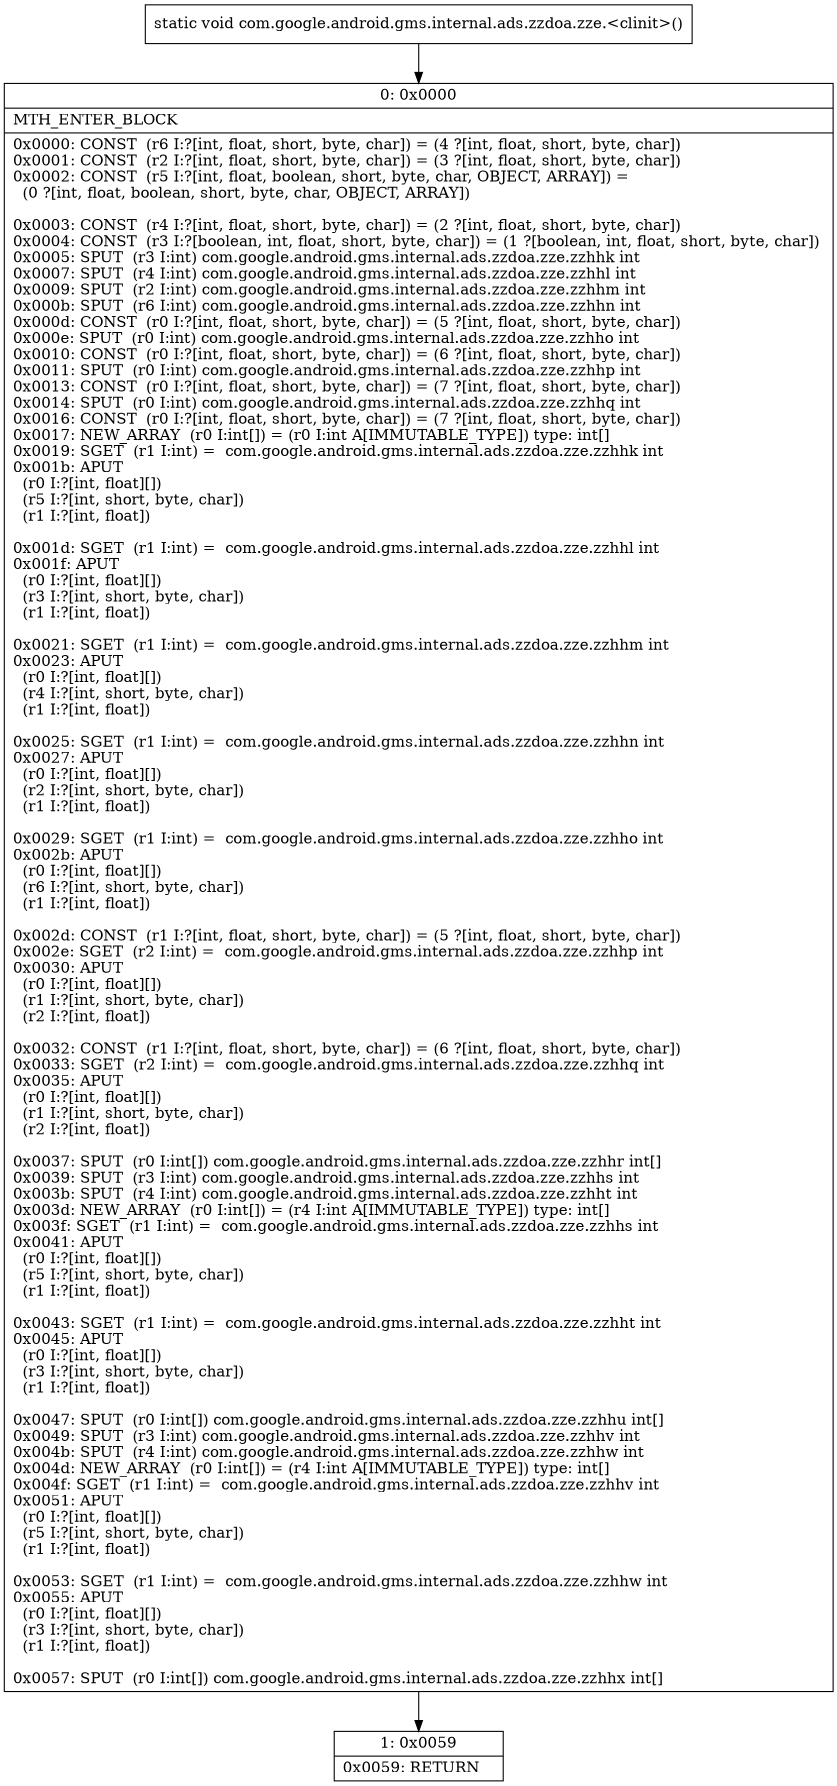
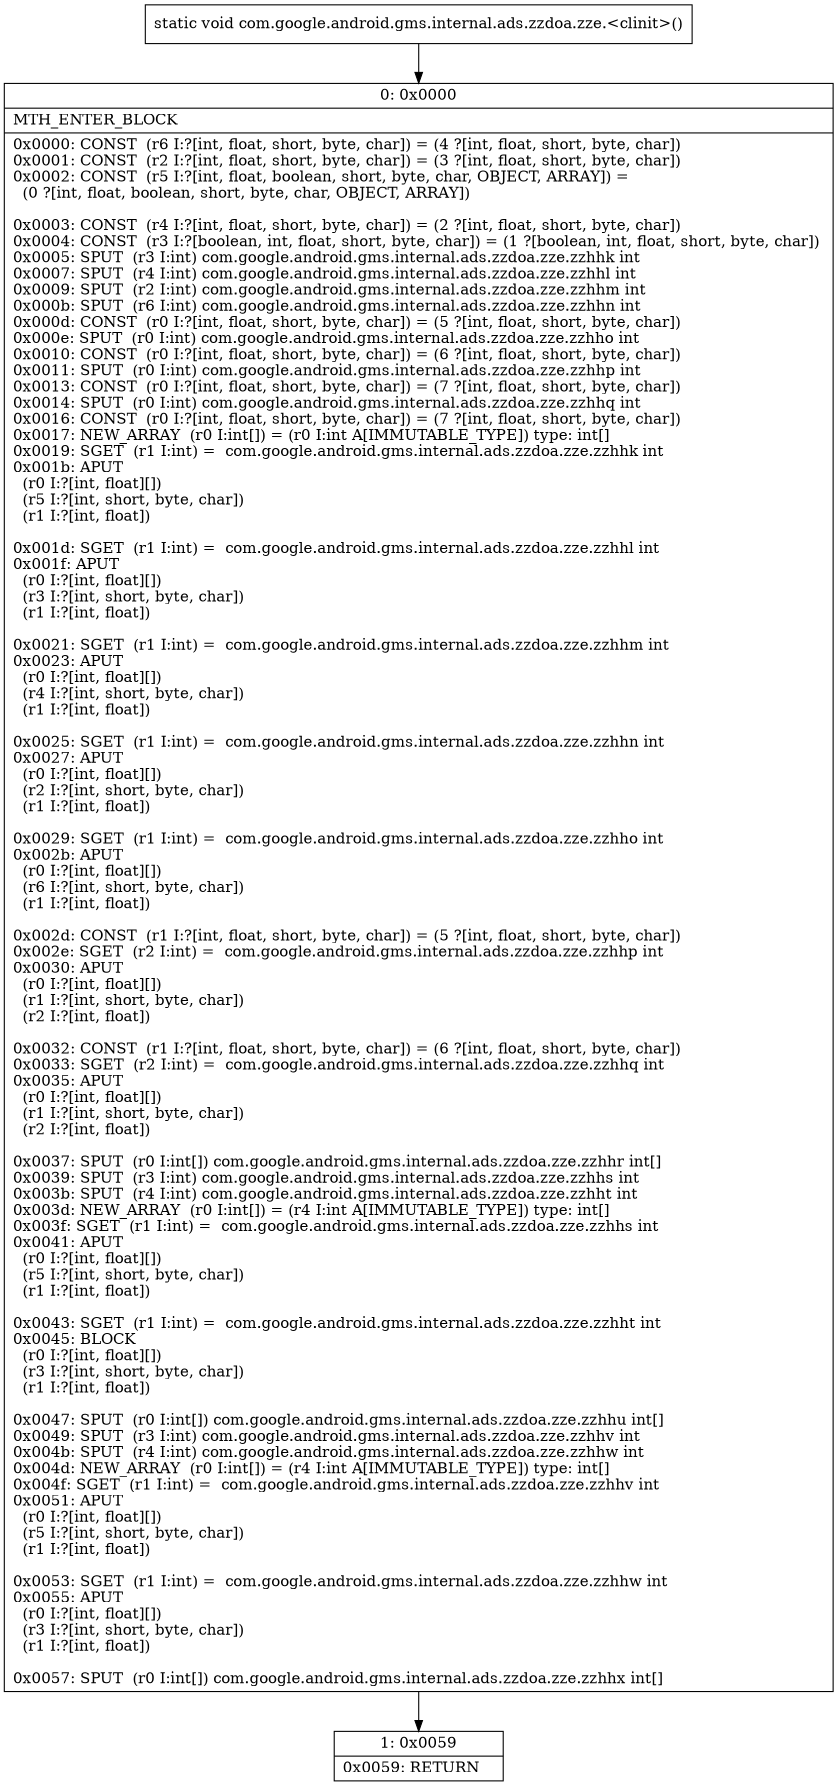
node "0: 0x0000": text "0x0045: APUT" -> "0x0045: BLOCK"
